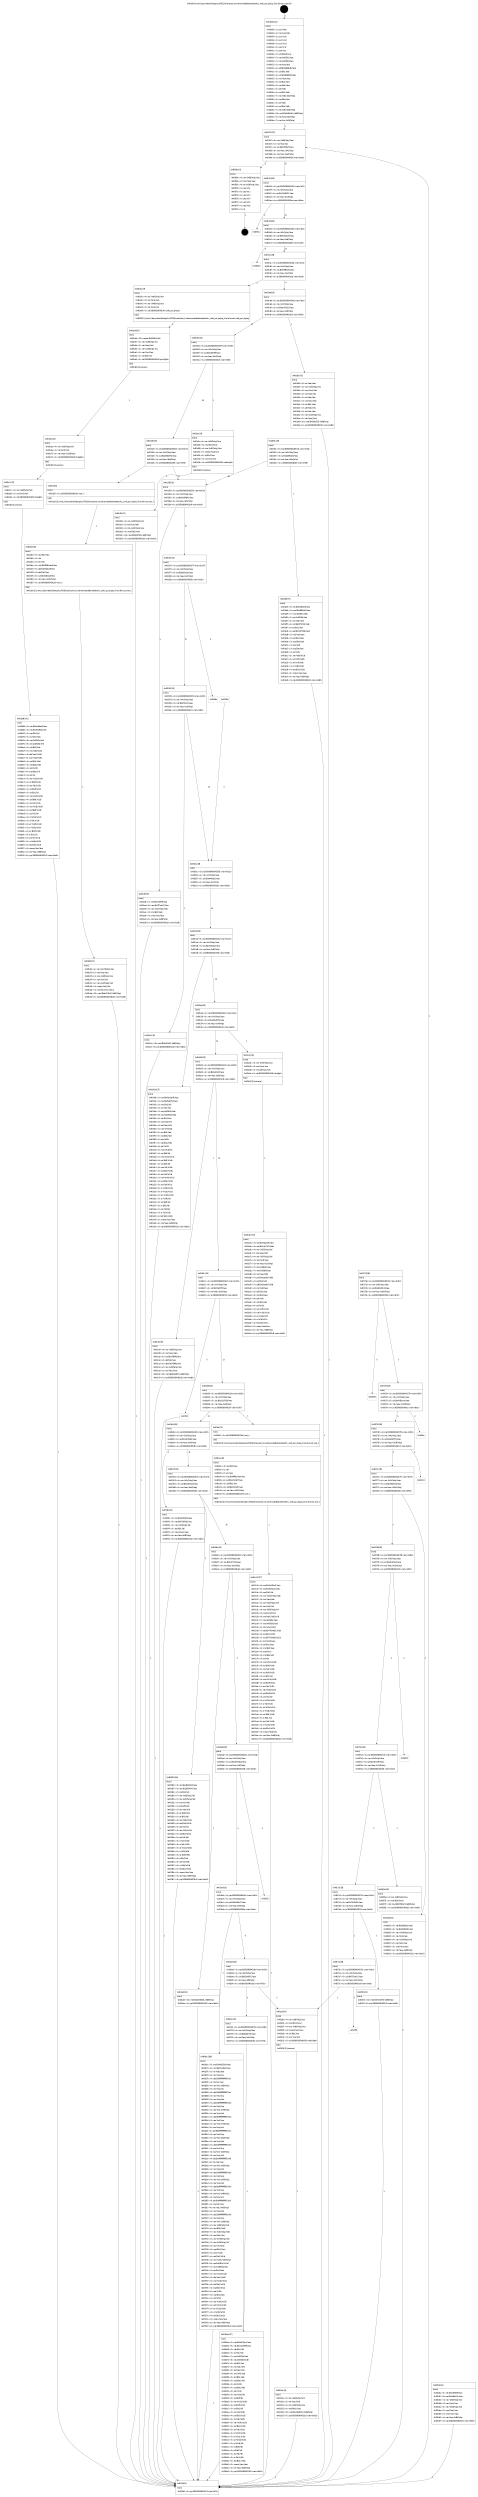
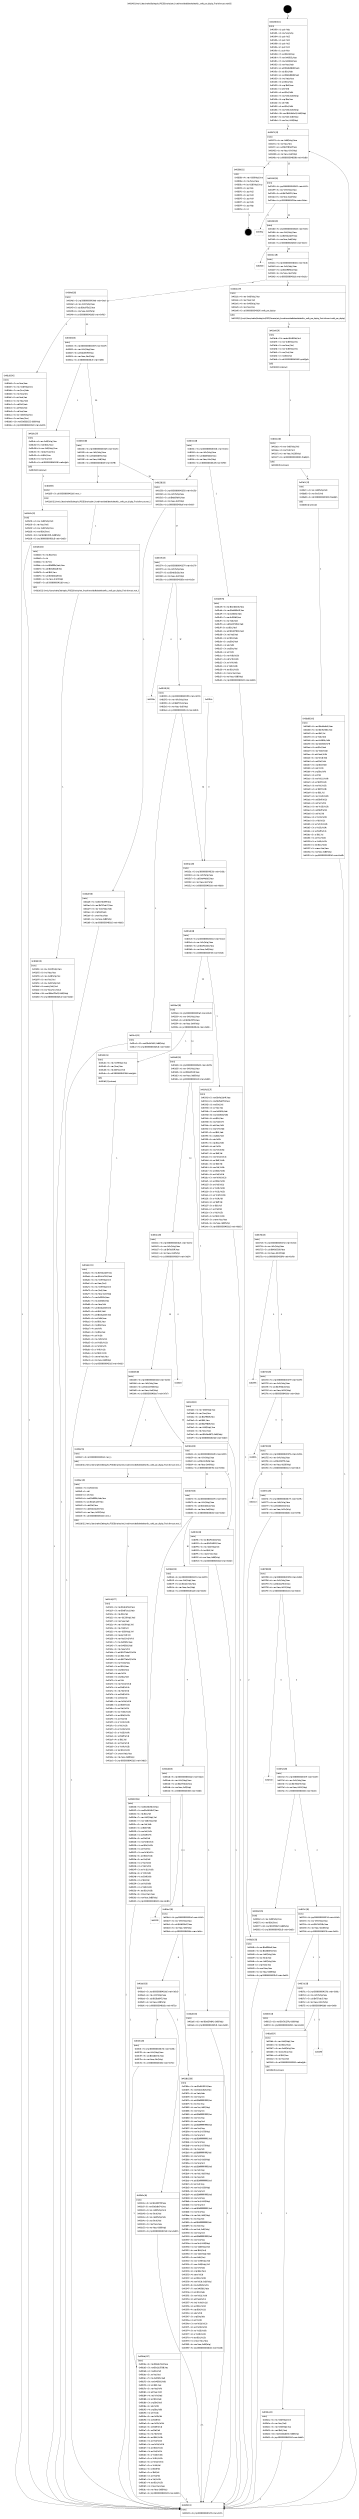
edge "0x401f24" -> "0x4021d2 [5]": now "0x401a61 [111]" -> "0x4021d2 [5]"
edge "0x4016e0 [28]" -> "0x401afd [29]": now "0x4016e0 [28]" -> "0x401b3a [36]"
